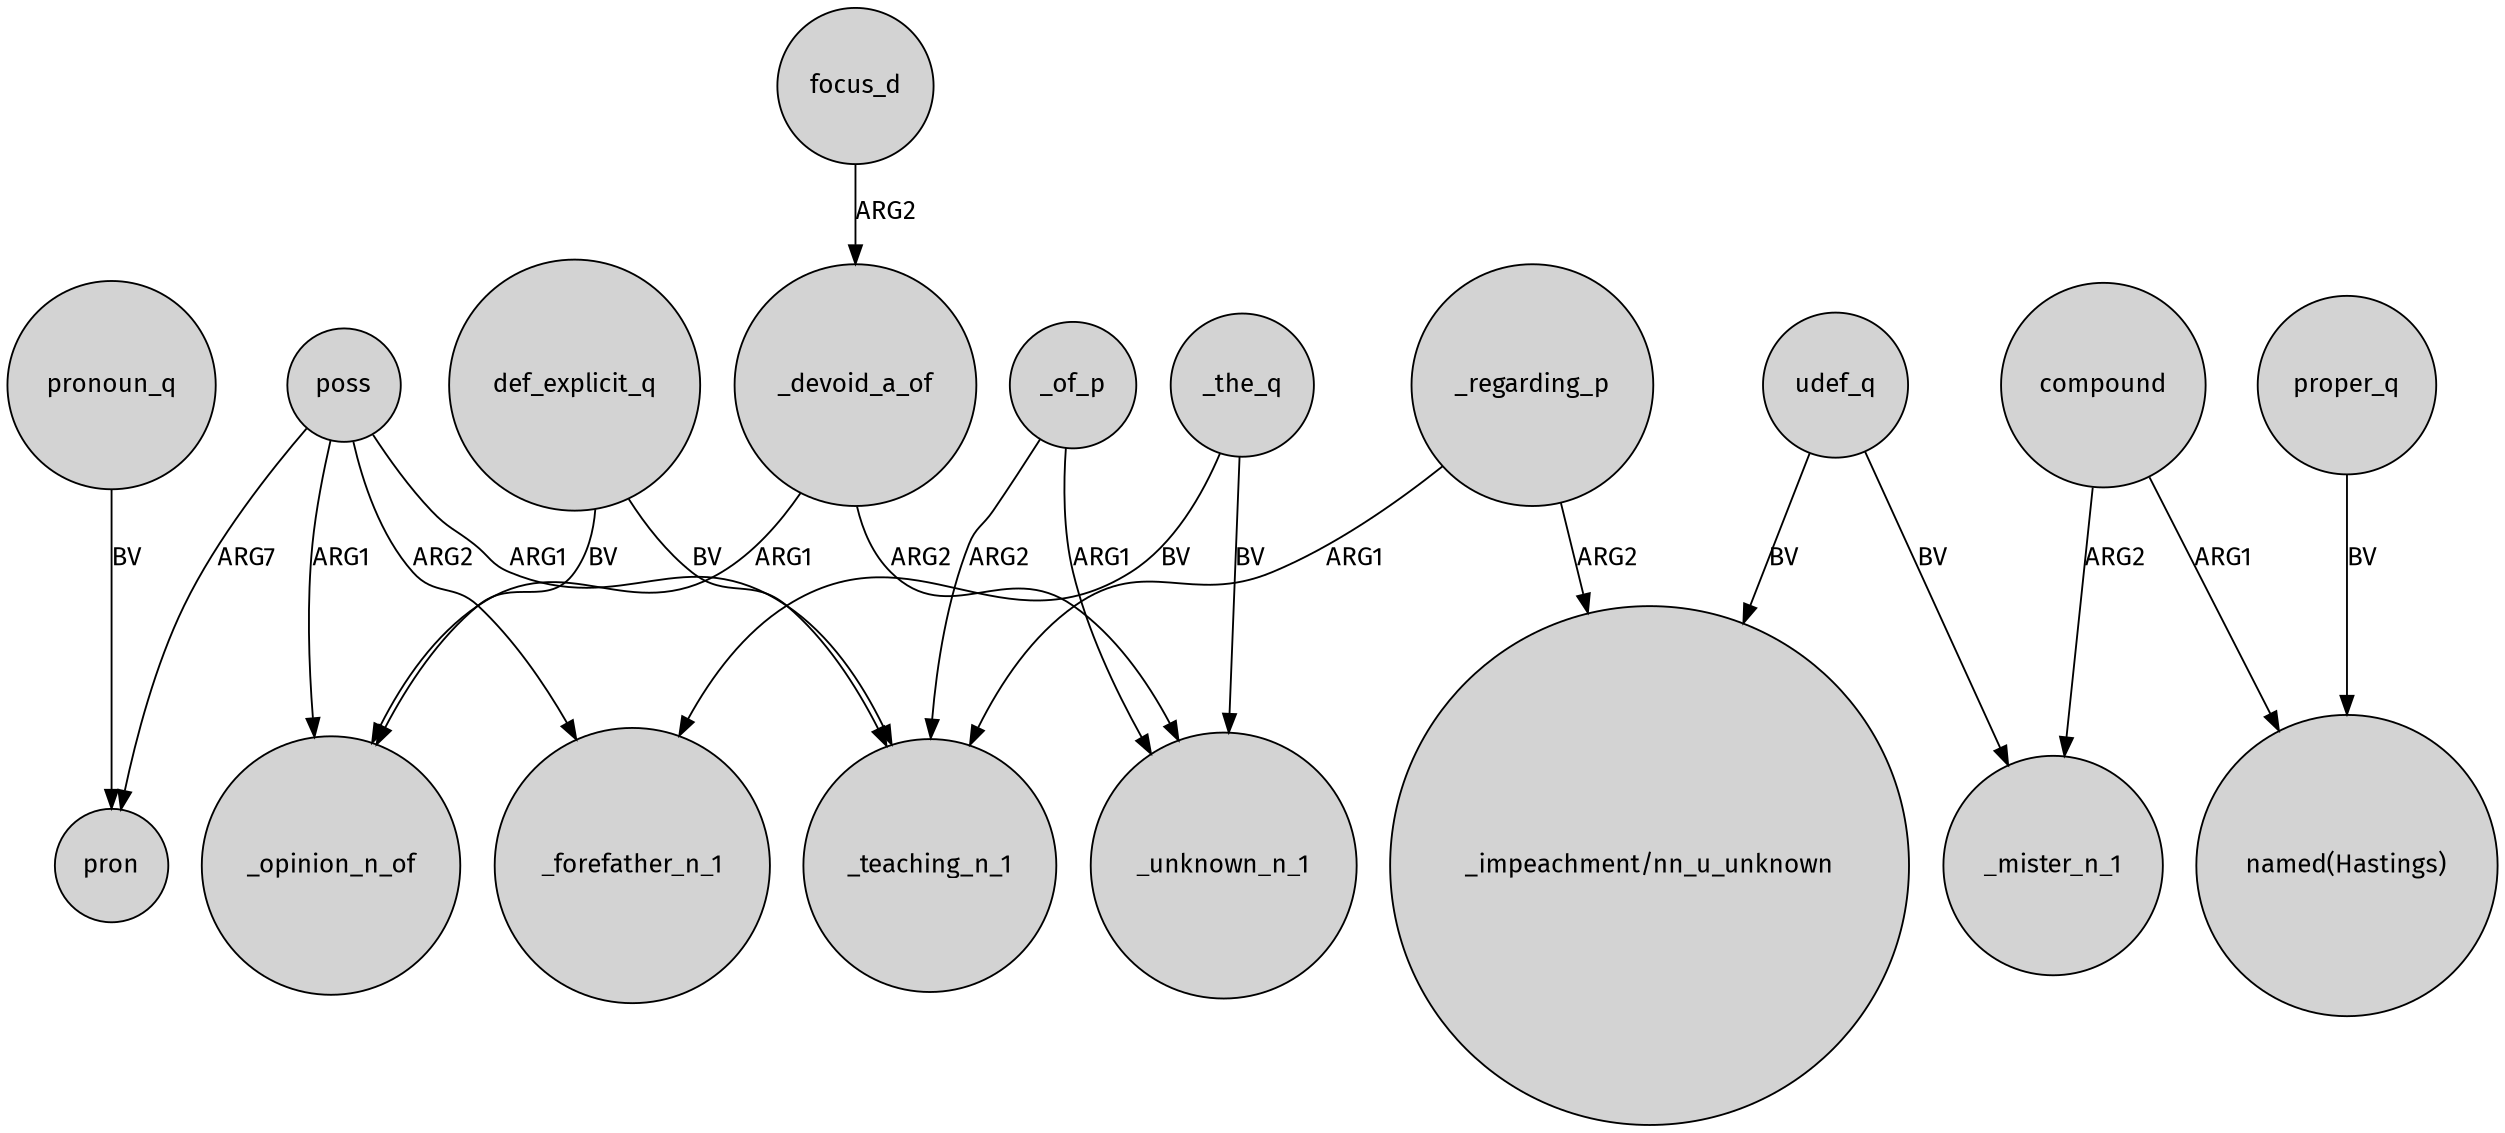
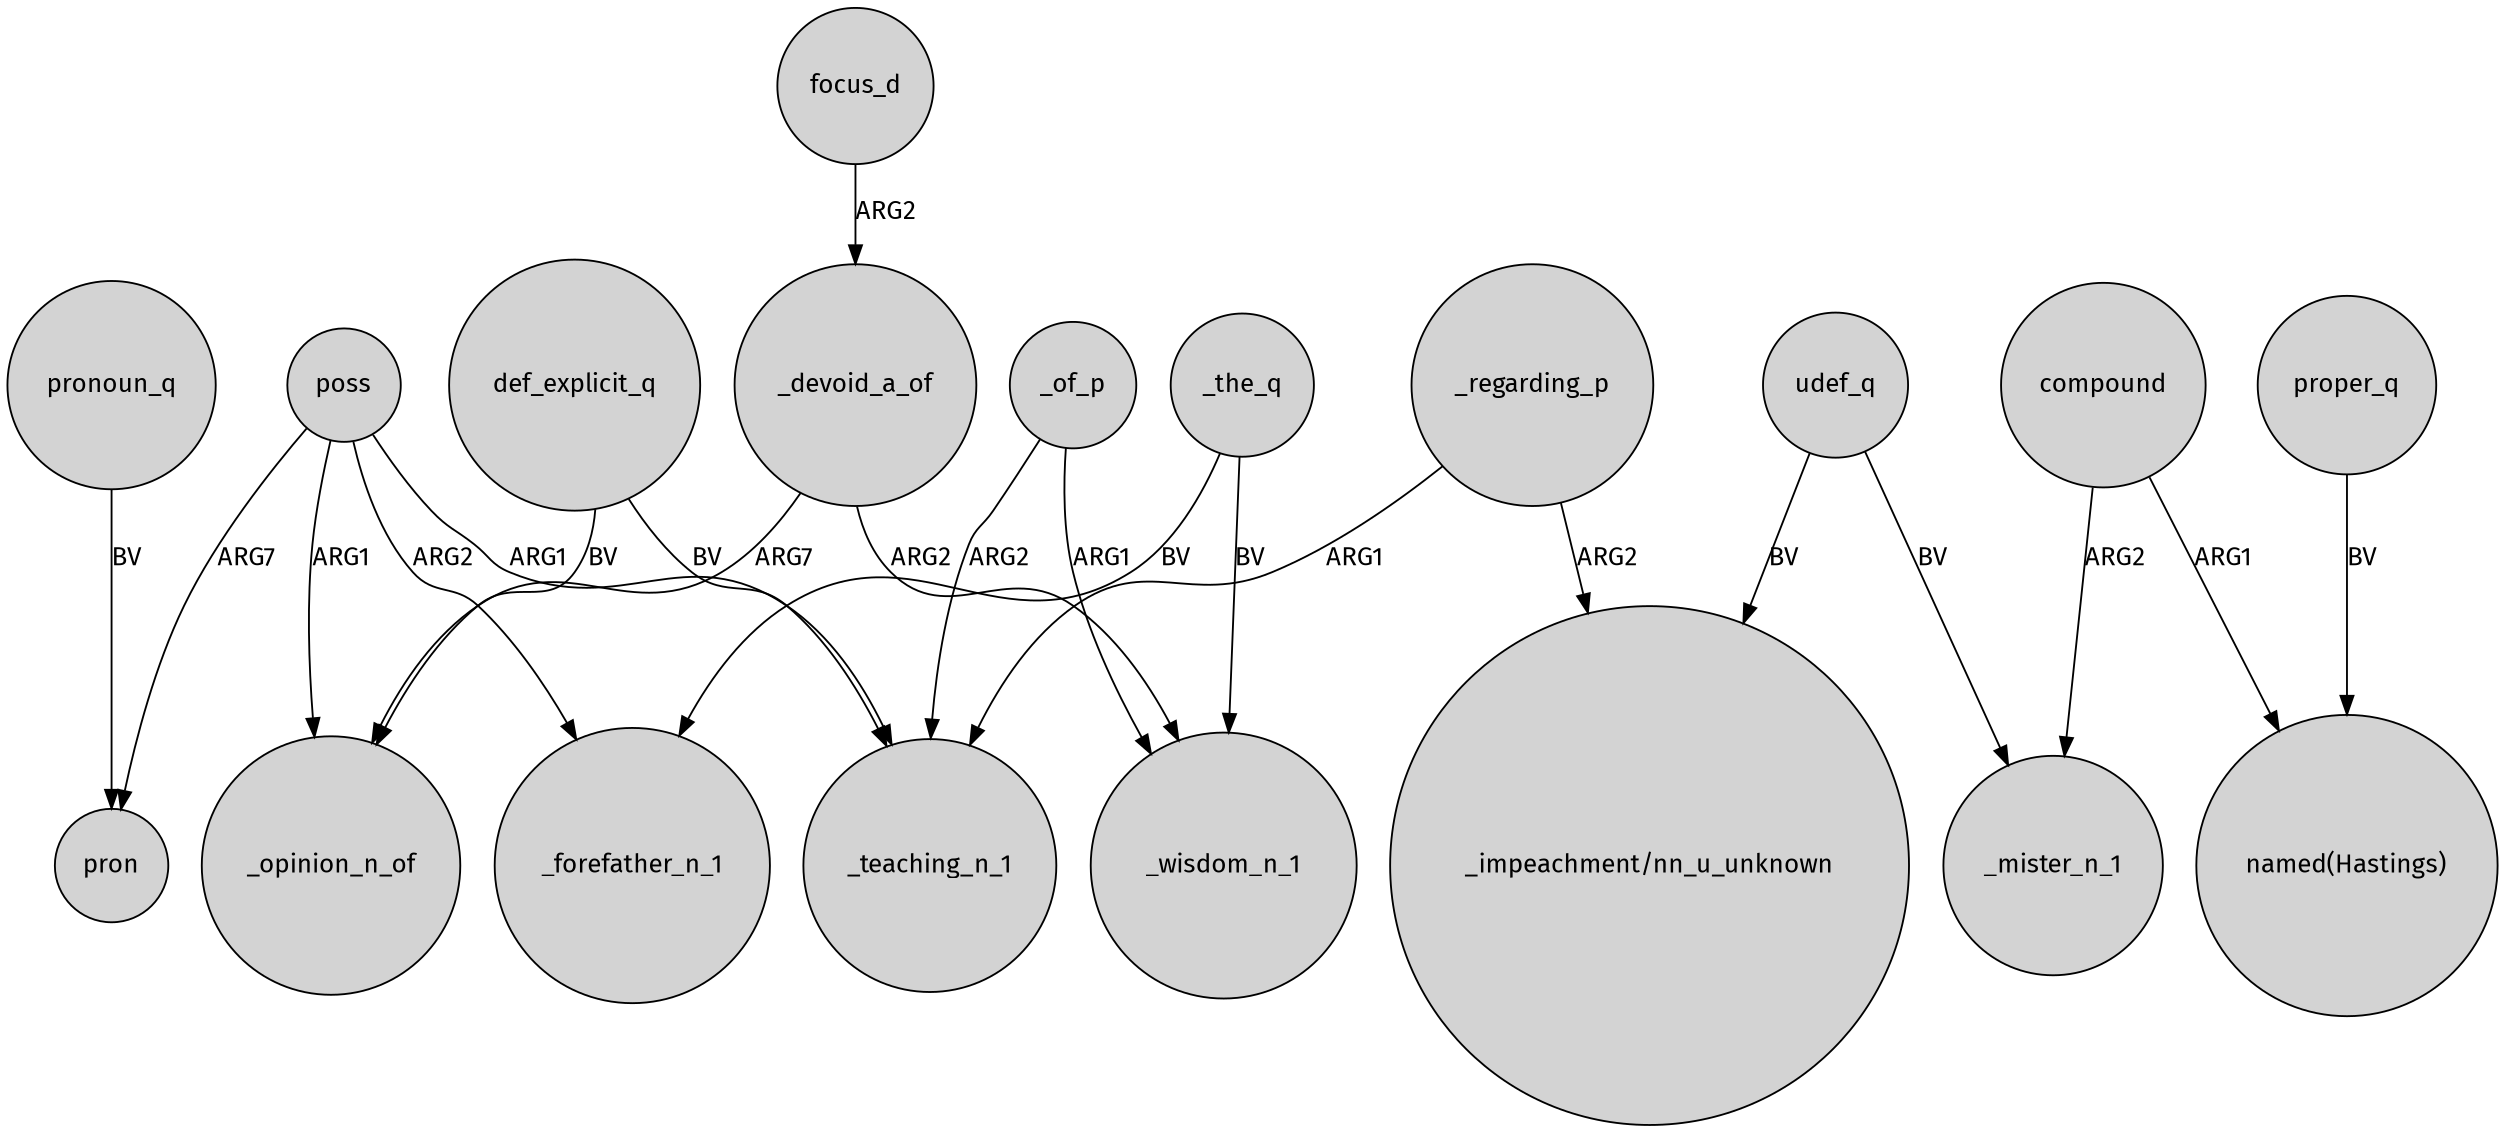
edge "_devoid_a_of" -> "_opinion_n_of": label "ARG1" -> "ARG7"
node "_unknown_n_1": label "_unknown_n_1" -> "_wisdom_n_1"
